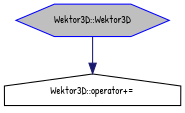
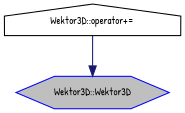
edge "Wektor3D::Wektor3D" -> "Wektor3D::operator+=": reversed
